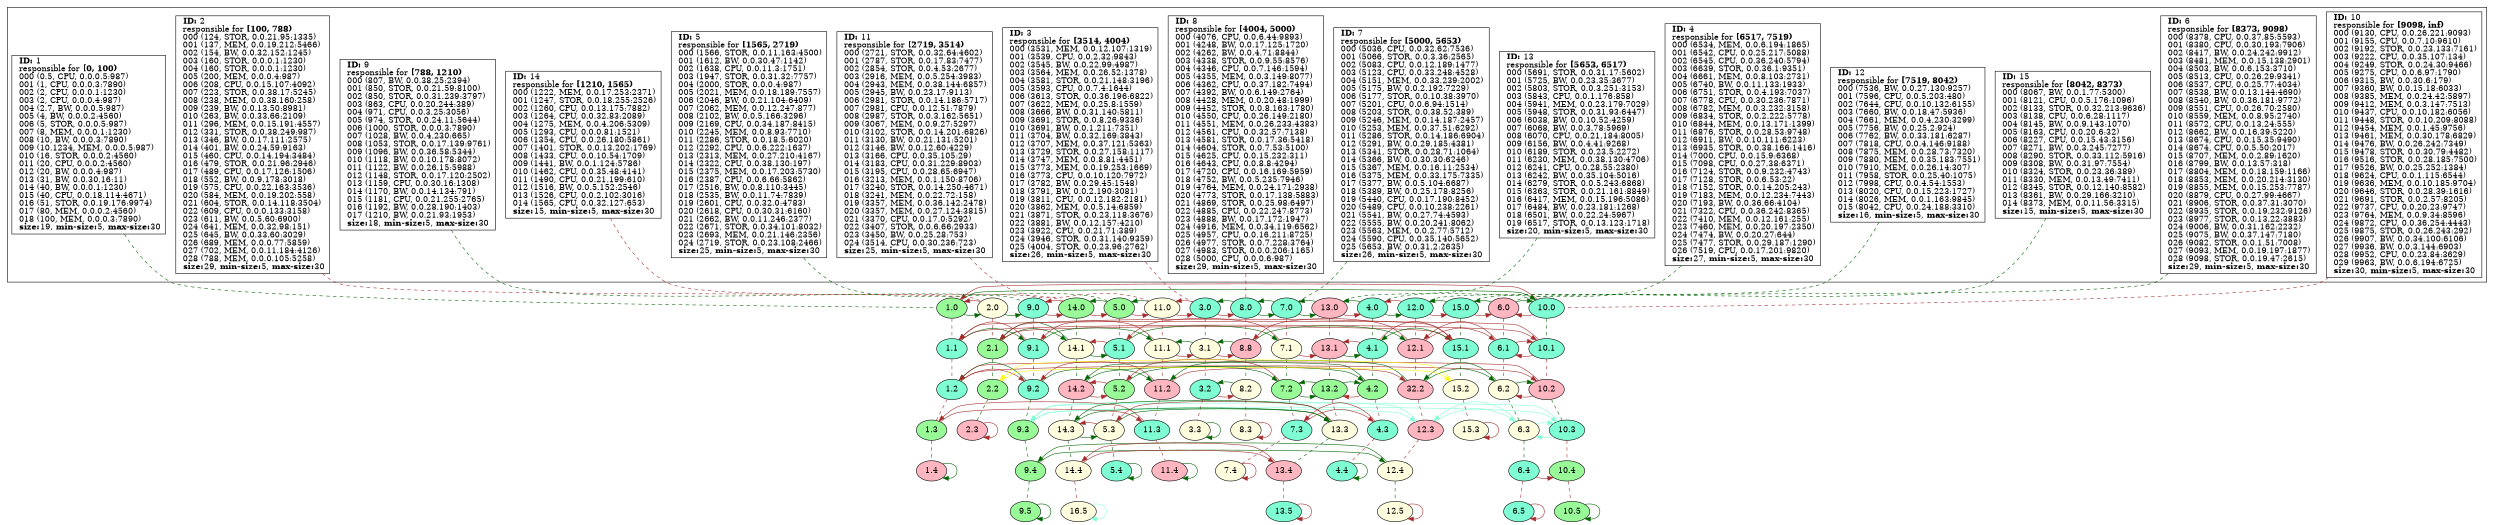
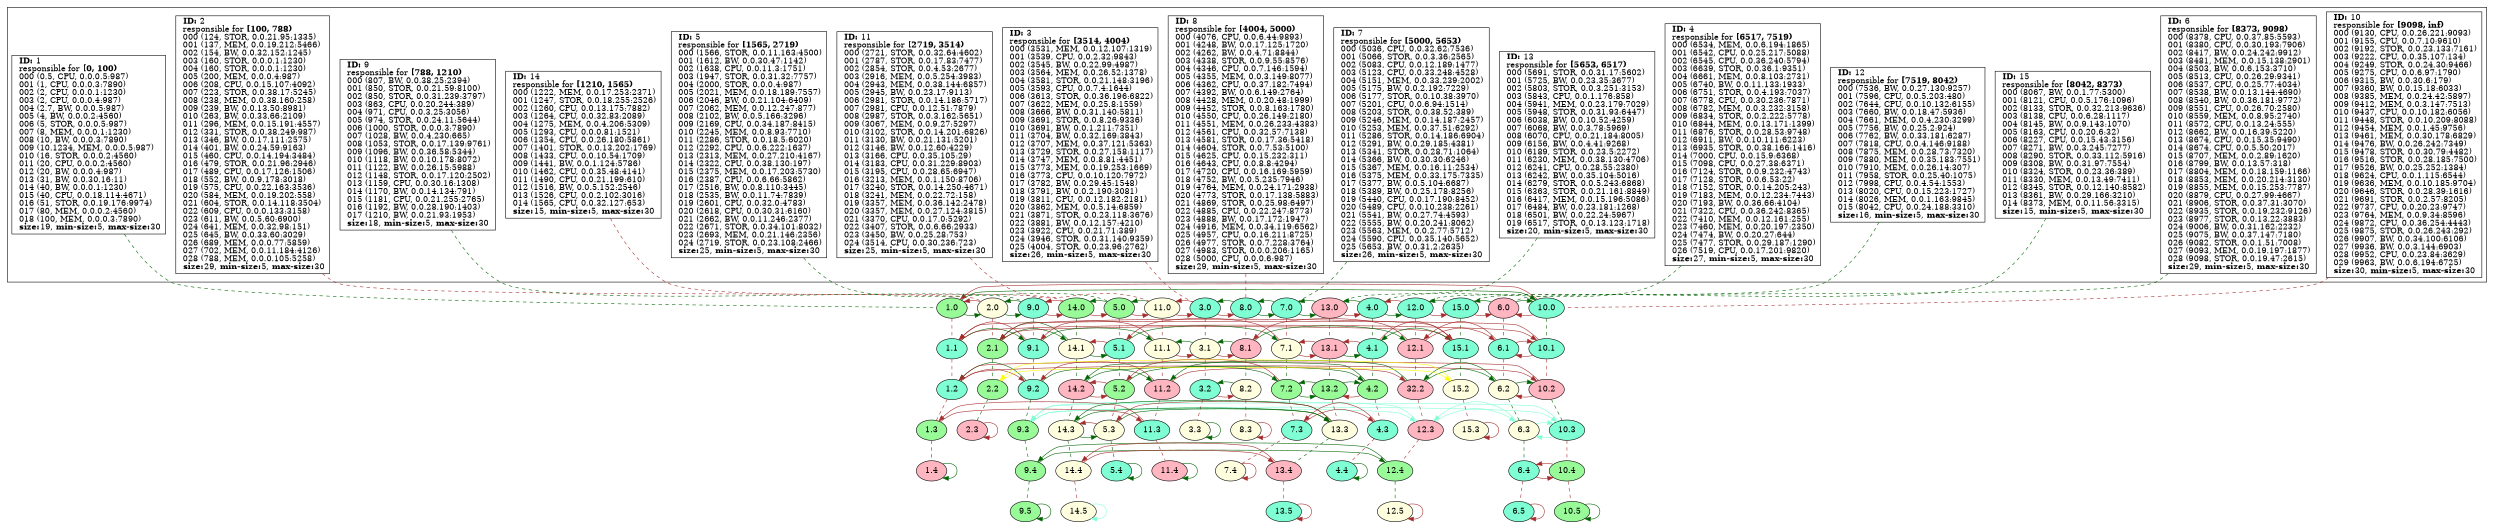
edge "9.0" -> "2.0": added
edge "13.1" -> "7.1": added
node "8.8": label "8.8" -> "8.1"
edge "10.4" -> "6.4": added
node "12.4": fillcolor lightyellow -> palegreen
node "16.5": label "16.5" -> "14.5"
